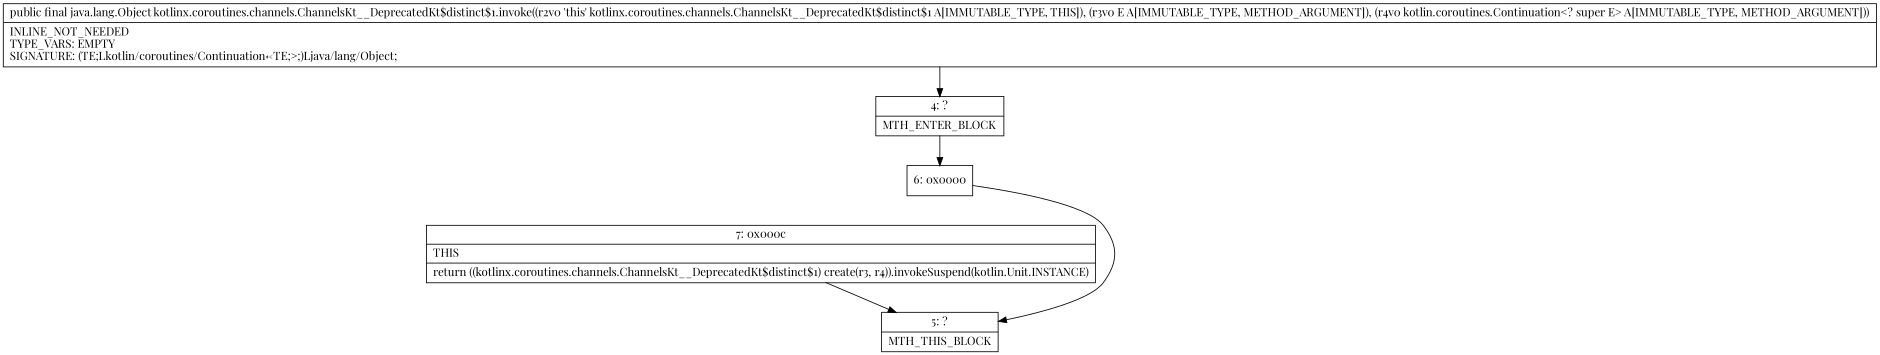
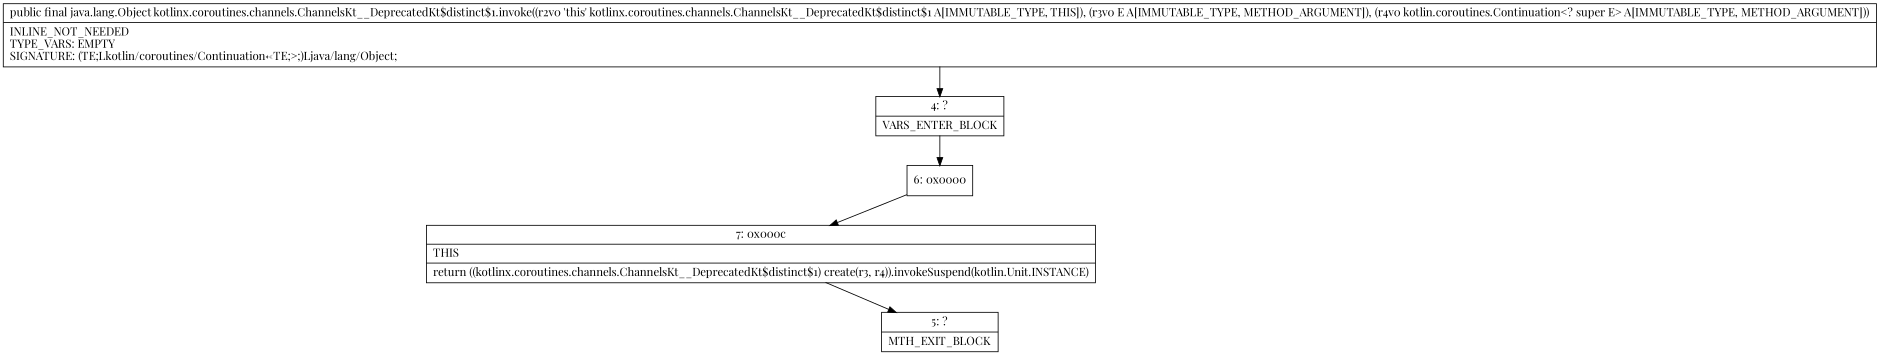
node "4: ?": text "MTH_ENTER_BLOCK" -> "VARS_ENTER_BLOCK"
edge "6: 0x0000" -> "5: ?": now "6: 0x0000" -> "7: 0x000c"
node "5: ?": text "MTH_THIS_BLOCK" -> "MTH_EXIT_BLOCK"
